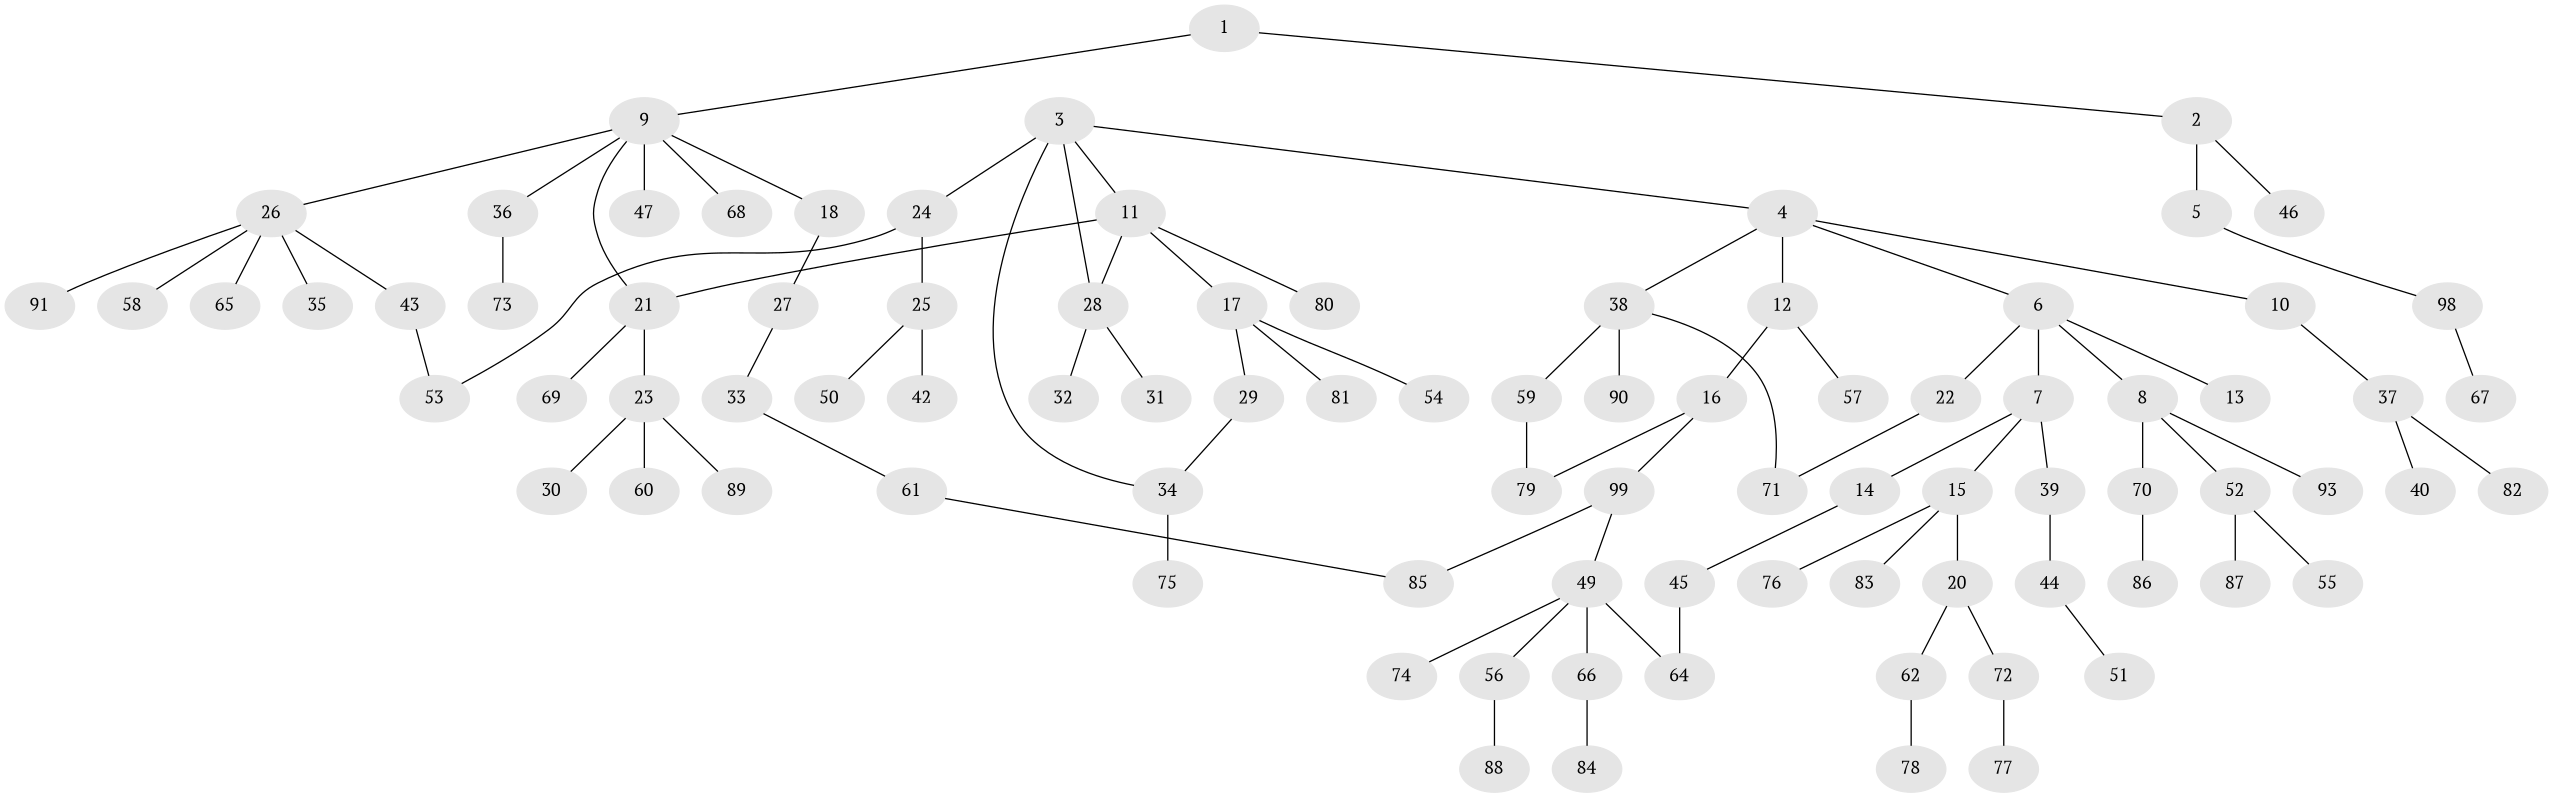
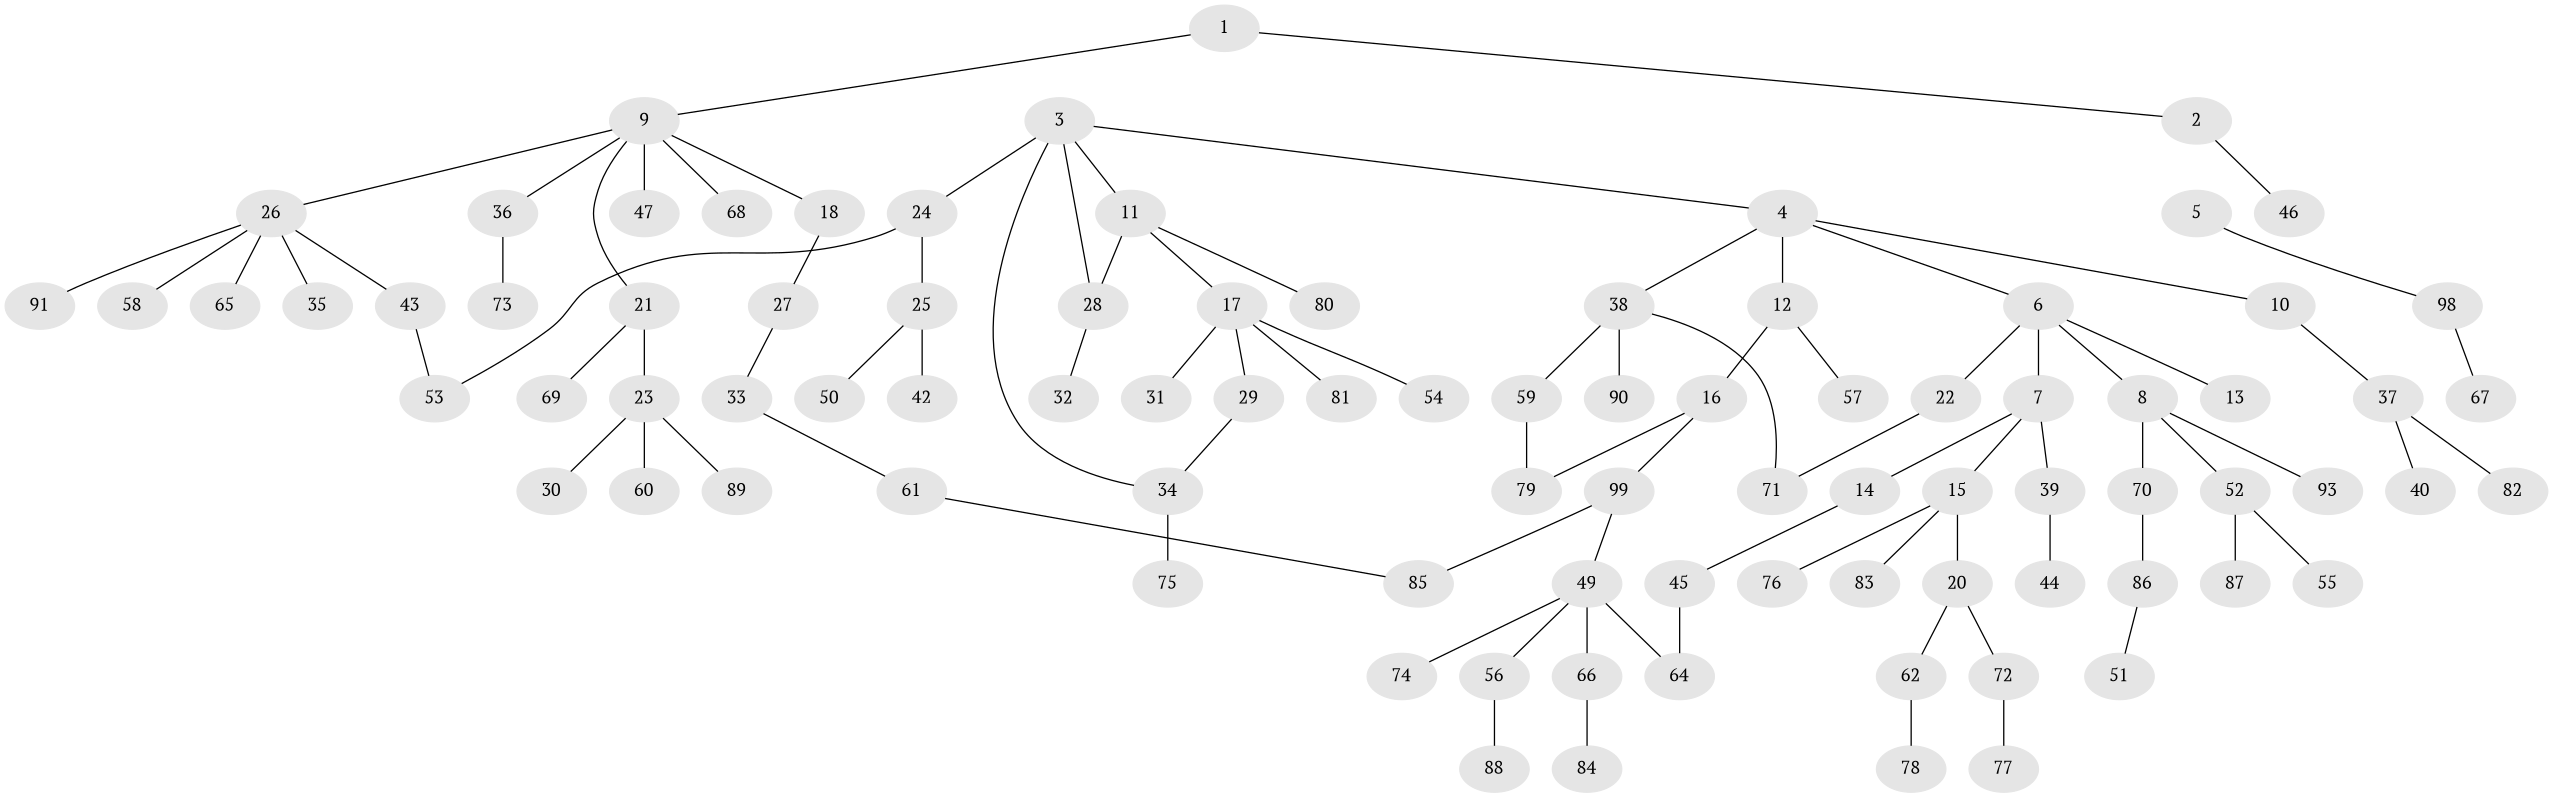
edge "2" -- "5": removed
edge "11" -- "21": removed
edge "28" -- "31": now "17" -- "31"
edge "44" -- "51": now "86" -- "51"
